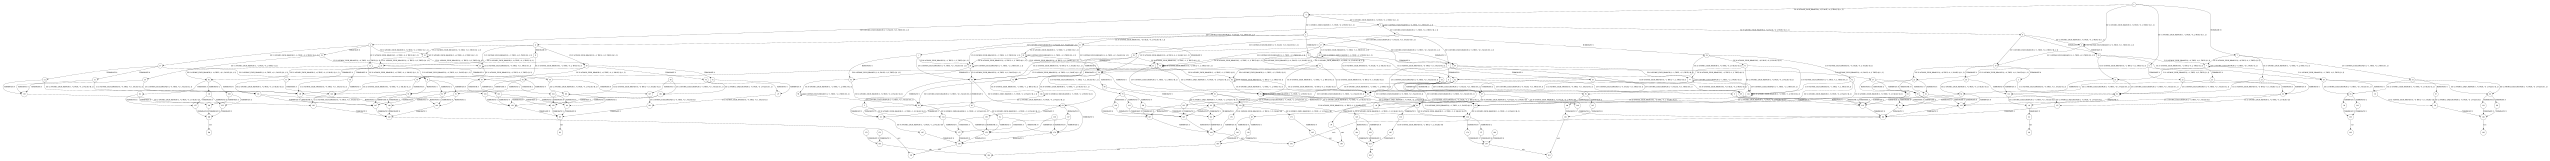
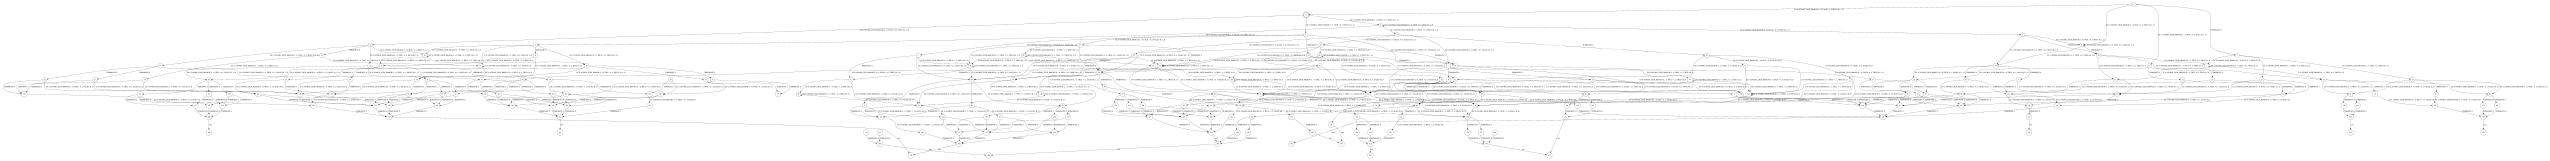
edge "71" -> "124": removed, label "EX !0 !ATOMIC_EXCH_BRANCH (1, +1, TRUE, +1, 2, TRUE) !{0, 2}"
edge "37" -> "59": removed, label "TERMINATE !0"
edge "127" -> "161": removed, label "EX !2 !ATOMIC_EXCH_BRANCH (1, +0, TRUE, +0, 1, FALSE) !{2}"
edge "82" -> "176": now "82" -> "138"
edge "194" -> "190": now "194" -> "180"
